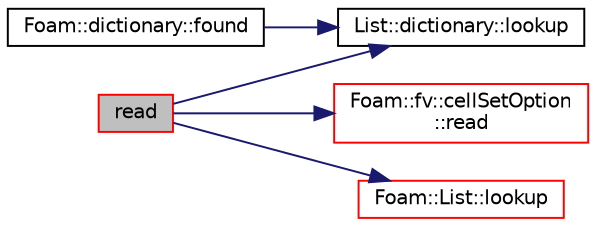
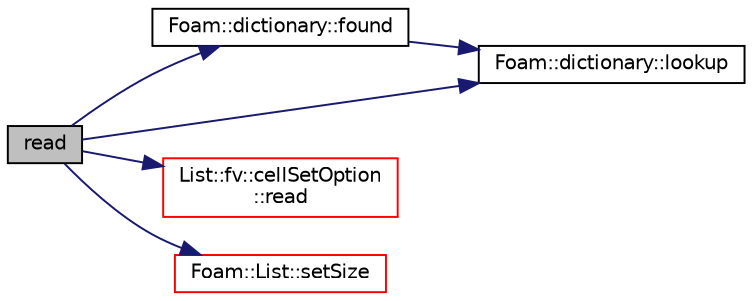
node "List::dictionary::lookup": label "List::dictionary::lookup" -> "Foam::dictionary::lookup"
edge "read" -> "Foam::dictionary::found": added
node "read": color red -> black
node "Foam::fv::cellSetOption ::read": label "Foam::fv::cellSetOption ::read" -> "List::fv::cellSetOption ::read"
node "Foam::List::lookup": label "Foam::List::lookup" -> "Foam::List::setSize"
